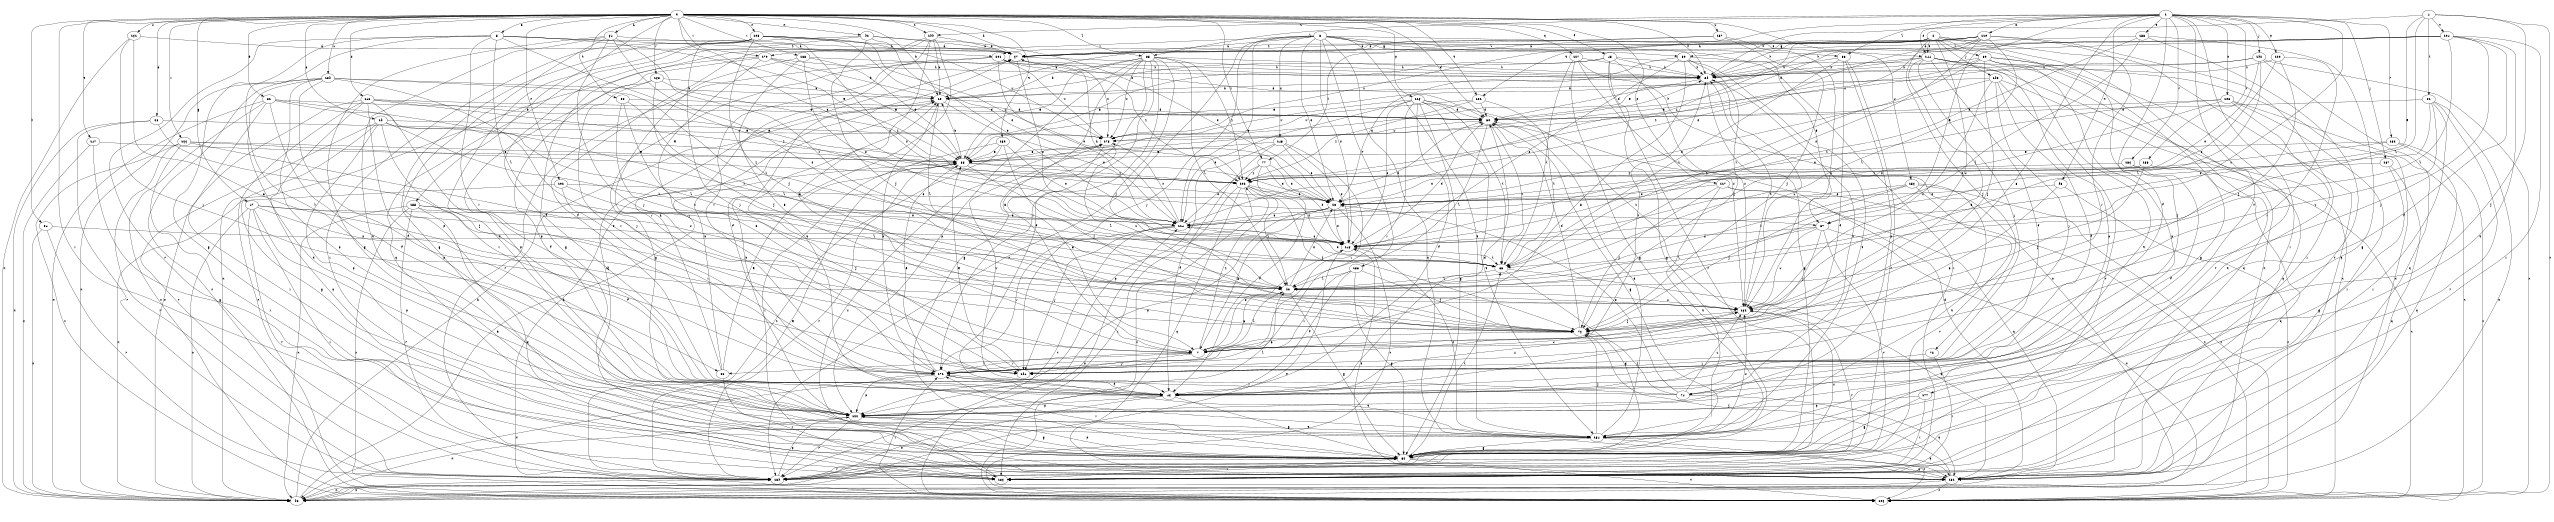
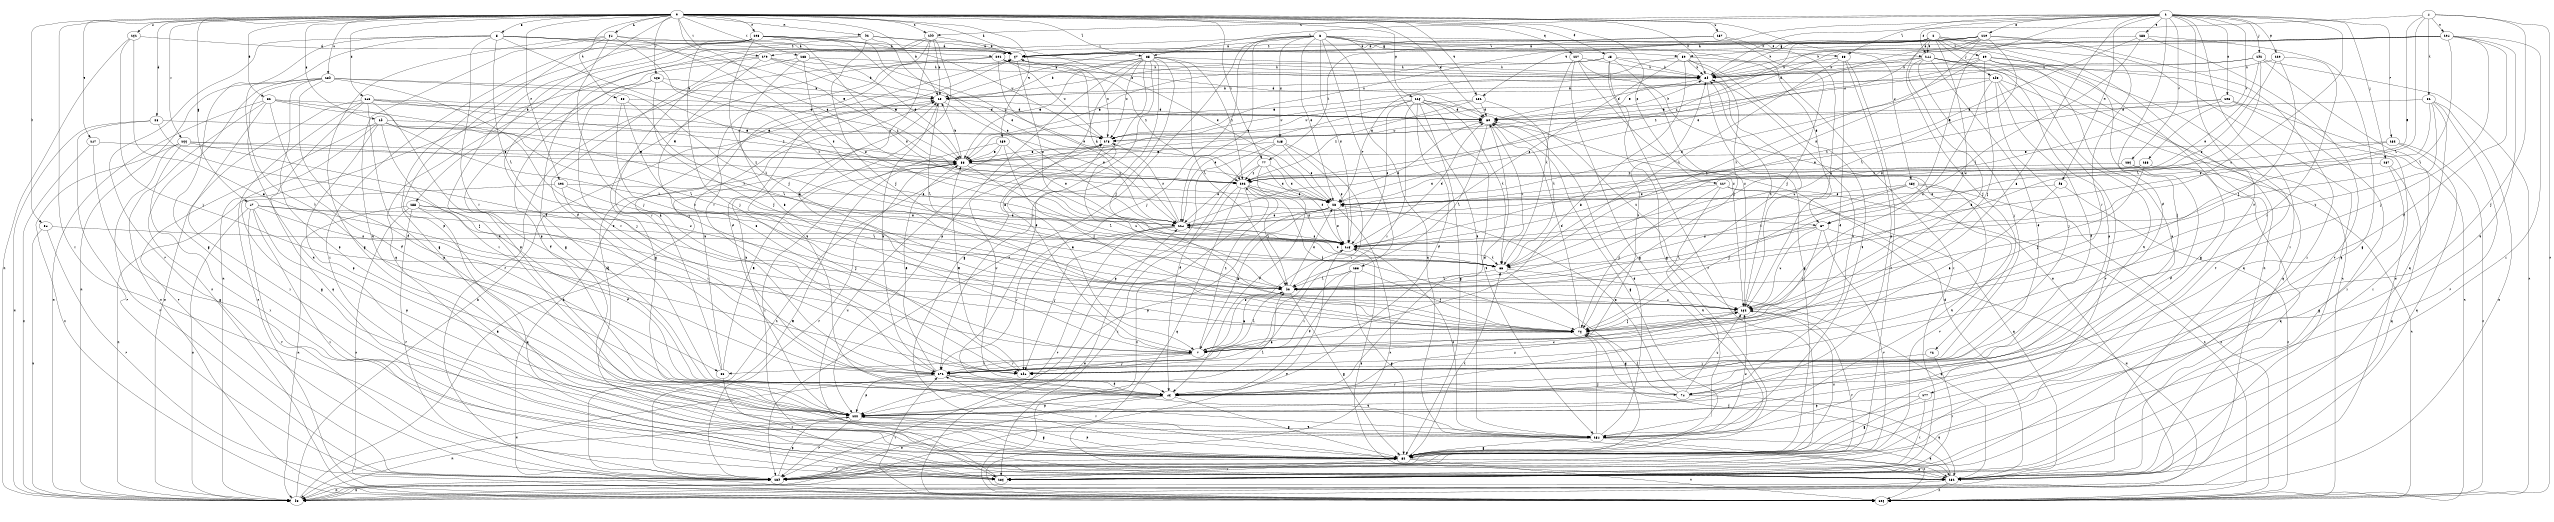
edge "64" -> "90": now "64" -> "146"
edge "108" -> "154": removed, label "t"
edge "74" -> "171": reversed
